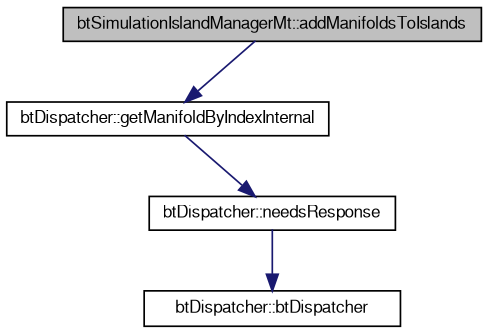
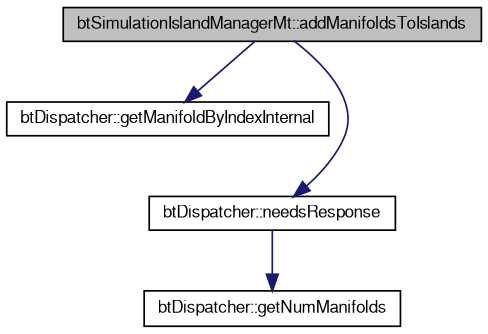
edge "btDispatcher::getManifoldByIndexInternal" -> "btDispatcher::needsResponse": now "btSimulationIslandManagerMt::addManifoldsToIslands" -> "btDispatcher::needsResponse"
node "btDispatcher::btDispatcher": label "btDispatcher::btDispatcher" -> "btDispatcher::getNumManifolds"
